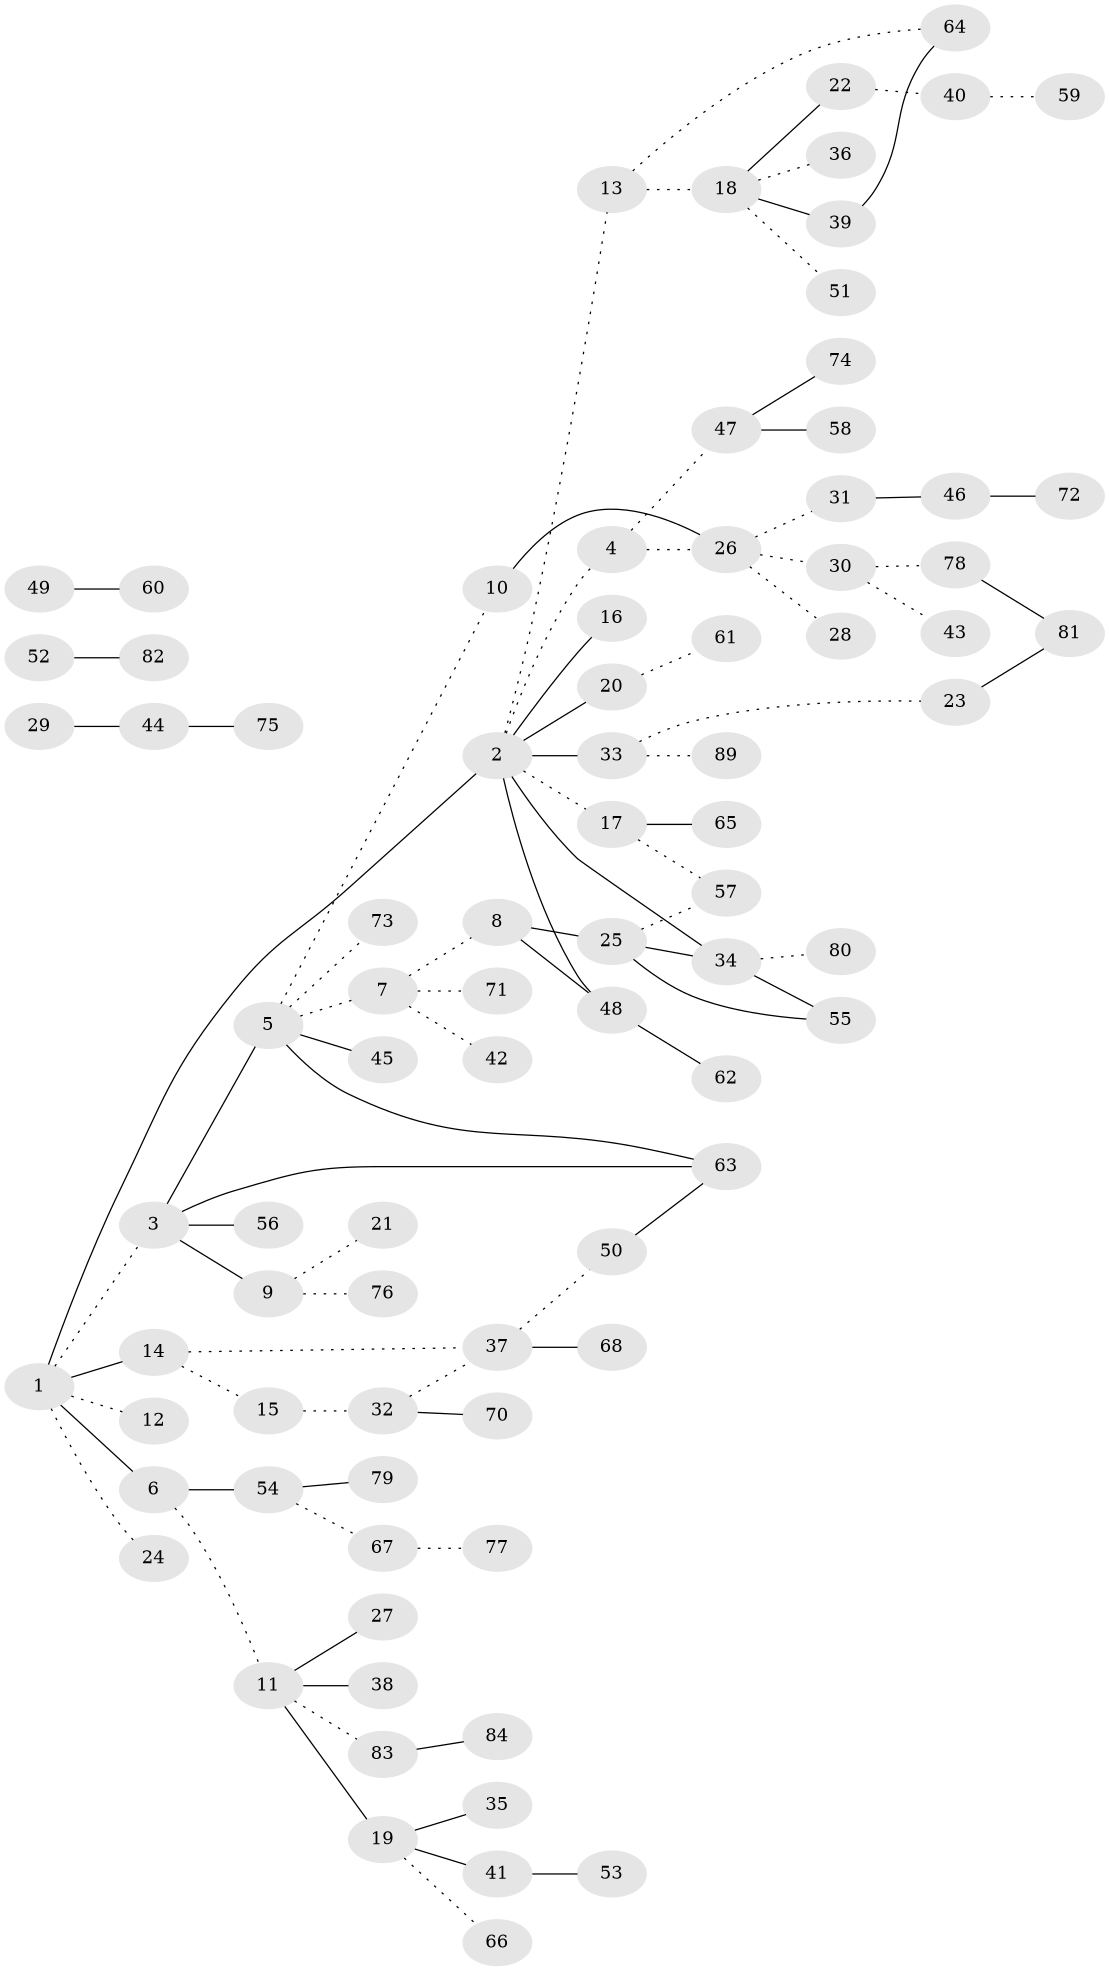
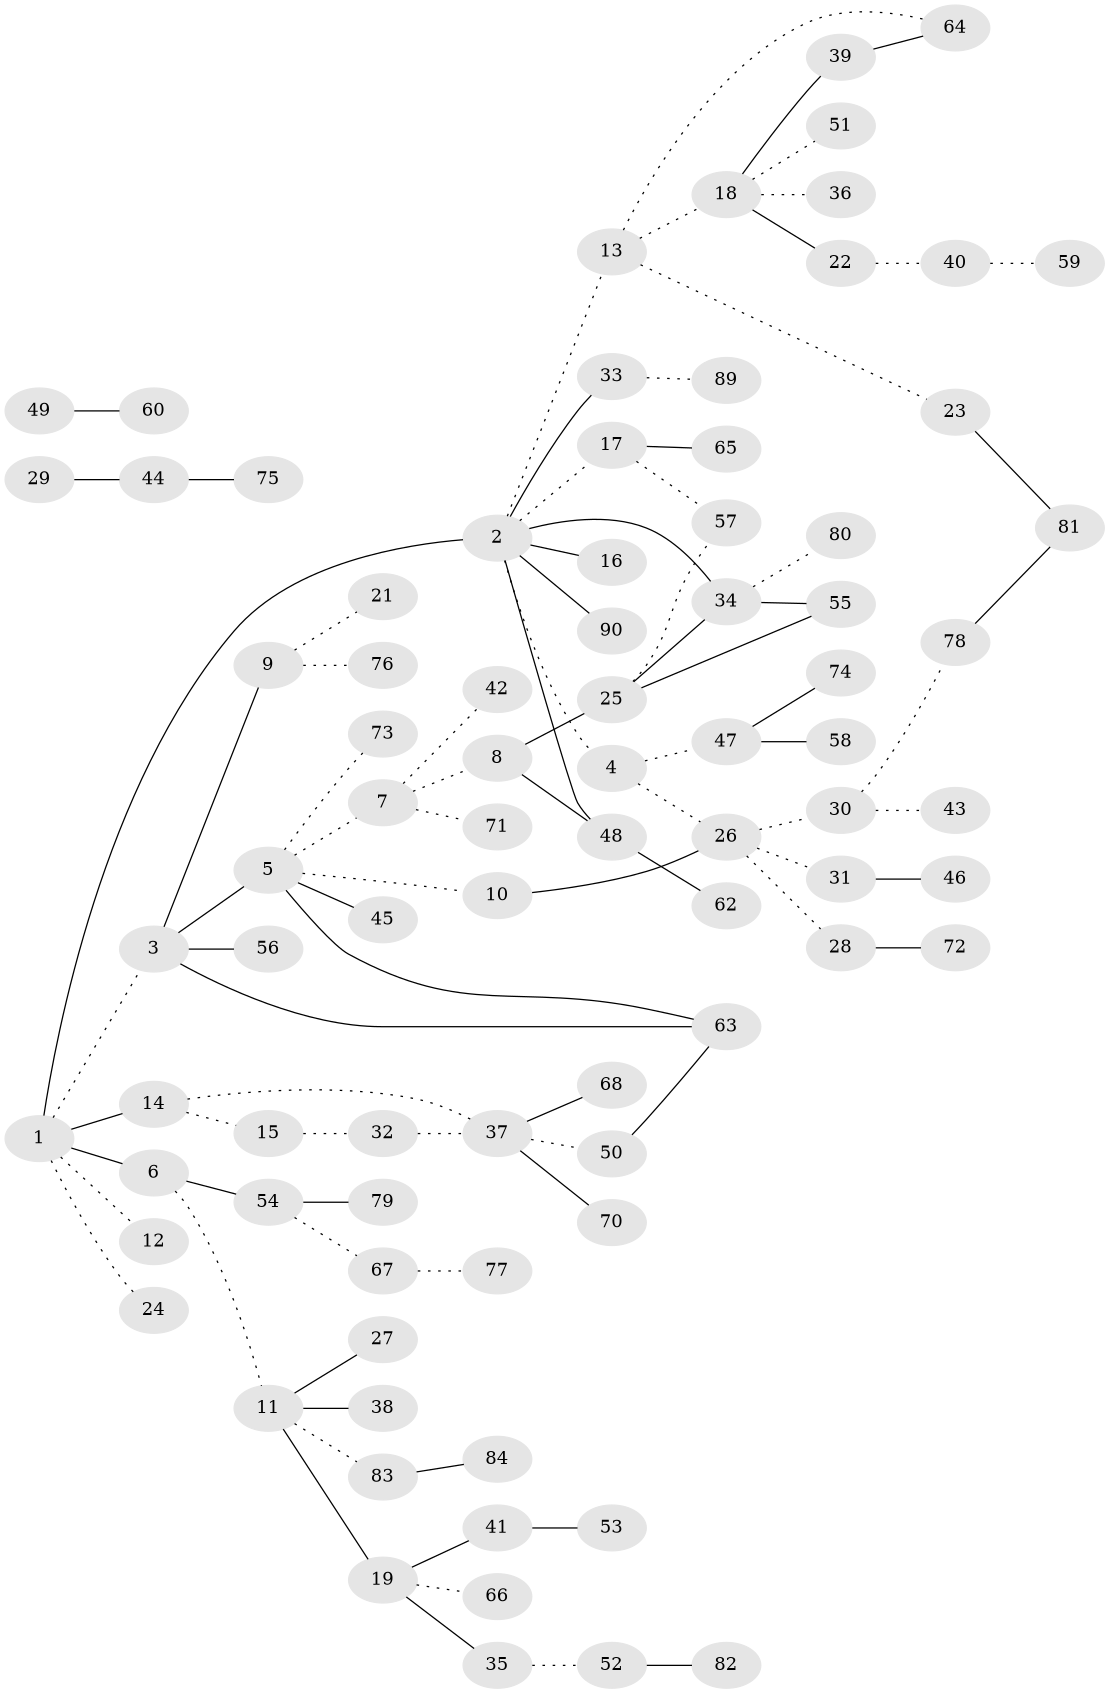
edge "46" -- "72": now "28" -- "72"
node "61": removed
node "20": label "20" -> "90"
edge "23" -- "33": now "23" -- "13"
edge "32" -- "70": now "37" -- "70"
edge "35" -- "52": added
